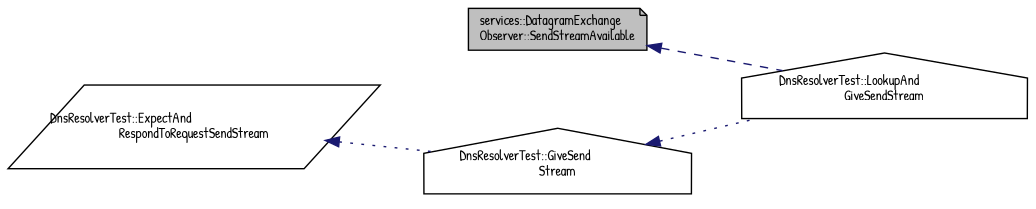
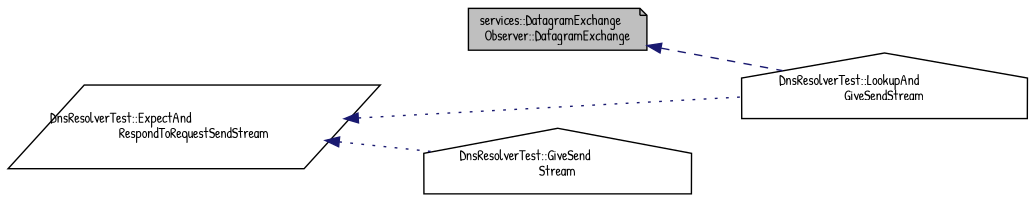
node "services::DatagramExchange Observer::SendStreamAvailable": label "services::DatagramExchange Observer::SendStreamAvailable" -> "services::DatagramExchange Observer::DatagramExchange"
edge "DnsResolverTest::LookupAnd GiveSendStream" -> "DnsResolverTest::GiveSend Stream": now "DnsResolverTest::LookupAnd GiveSendStream" -> "DnsResolverTest::ExpectAnd RespondToRequestSendStream"
